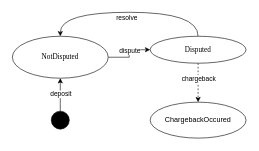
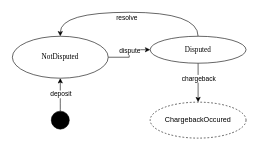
edge "Disputed" -> "ChargebackOccured": style dashed -> solid
node "ChargebackOccured": style solid -> dashed
